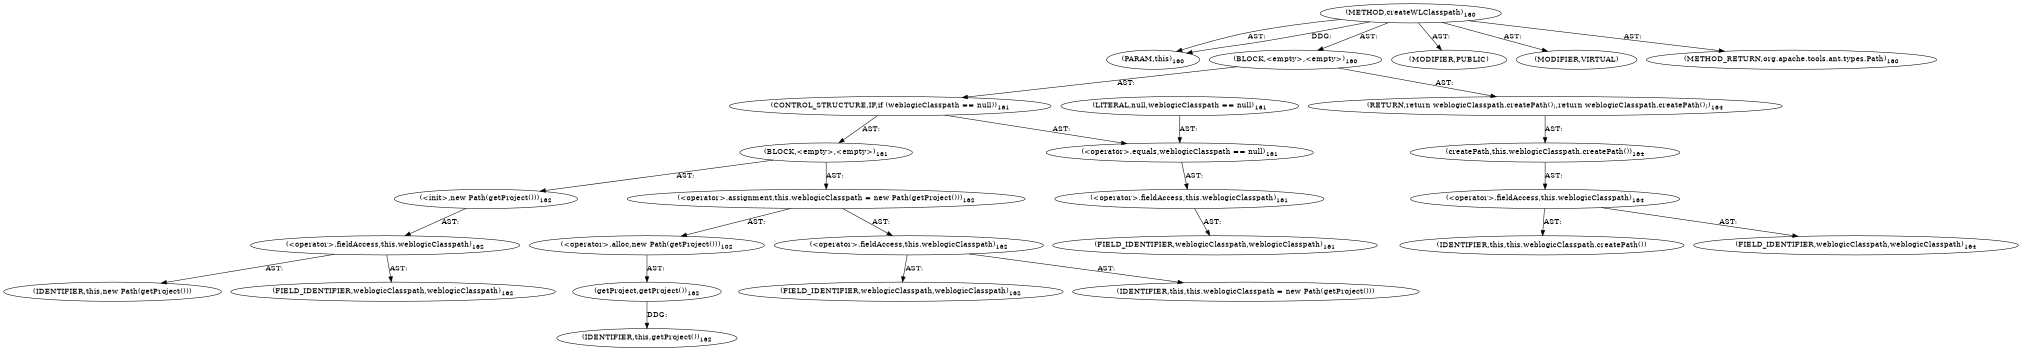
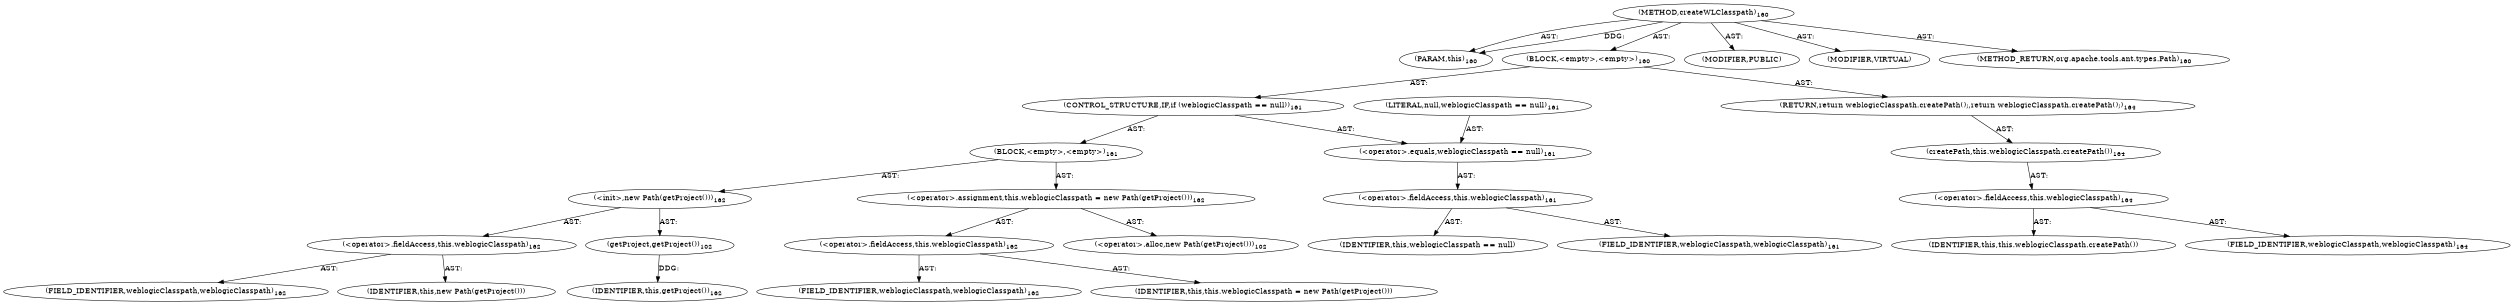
node "(IDENTIFIER,this,weblogicClasspath == null)": added
edge "(<operator>.alloc,new Path(getProject()))" -> "(getProject,getProject())": now "(<init>,new Path(getProject()))" -> "(getProject,getProject())"
node "(getProject,getProject())": text "162" -> "102"
